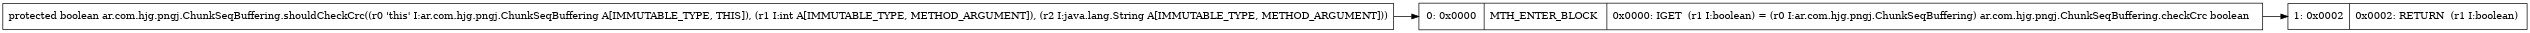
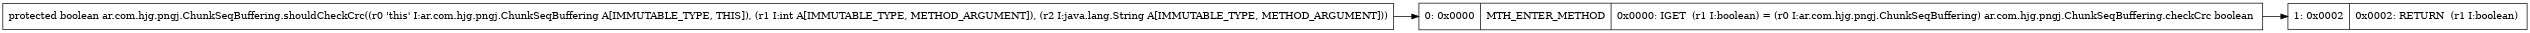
node "0: 0x0000": text "MTH_ENTER_BLOCK" -> "MTH_ENTER_METHOD"
